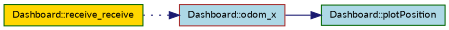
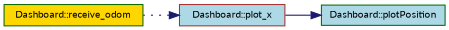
node "Dashboard::receive_receive": label "Dashboard::receive_receive" -> "Dashboard::receive_odom"
node "Dashboard::odom_x": label "Dashboard::odom_x" -> "Dashboard::plot_x"
